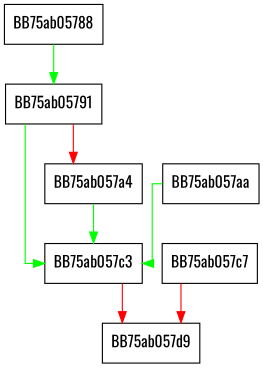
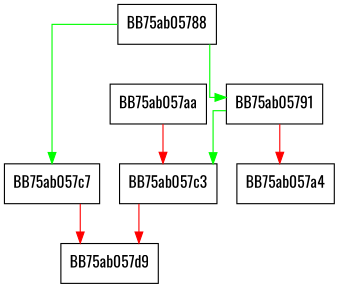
edge "BB75ab05788" -> "BB75ab057c7": added
edge "BB75ab057a4" -> "BB75ab057c3": removed
edge "BB75ab057aa" -> "BB75ab057c3": color green -> red
